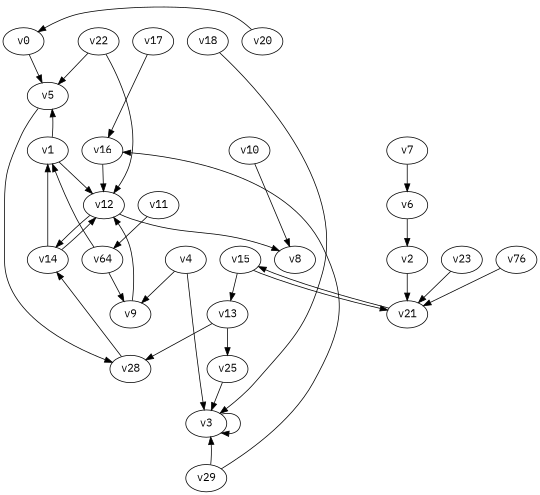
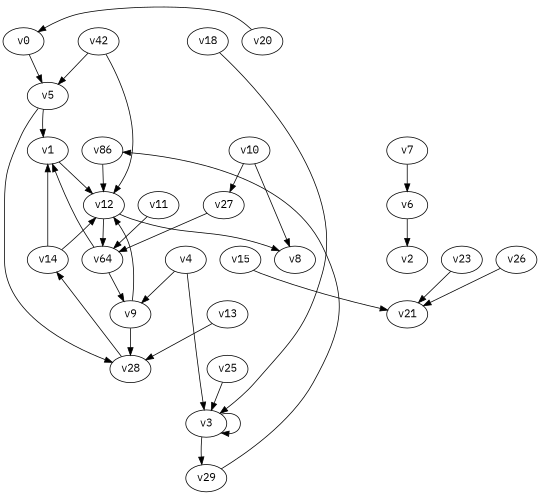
node "v22": label "v22" -> "v42"
node "v17": removed
edge "v1" -> "v5": reversed
node "v16": label "v16" -> "v86"
node "v27": added
edge "v12" -> "v14": now "v12" -> "v64"
node "v76": label "v76" -> "v26"
edge "v15" -> "v13": removed
edge "v2" -> "v21": removed
edge "v21" -> "v15": removed
edge "v9" -> "v28": added
edge "v13" -> "v25": removed
edge "v29" -> "v3": reversed
